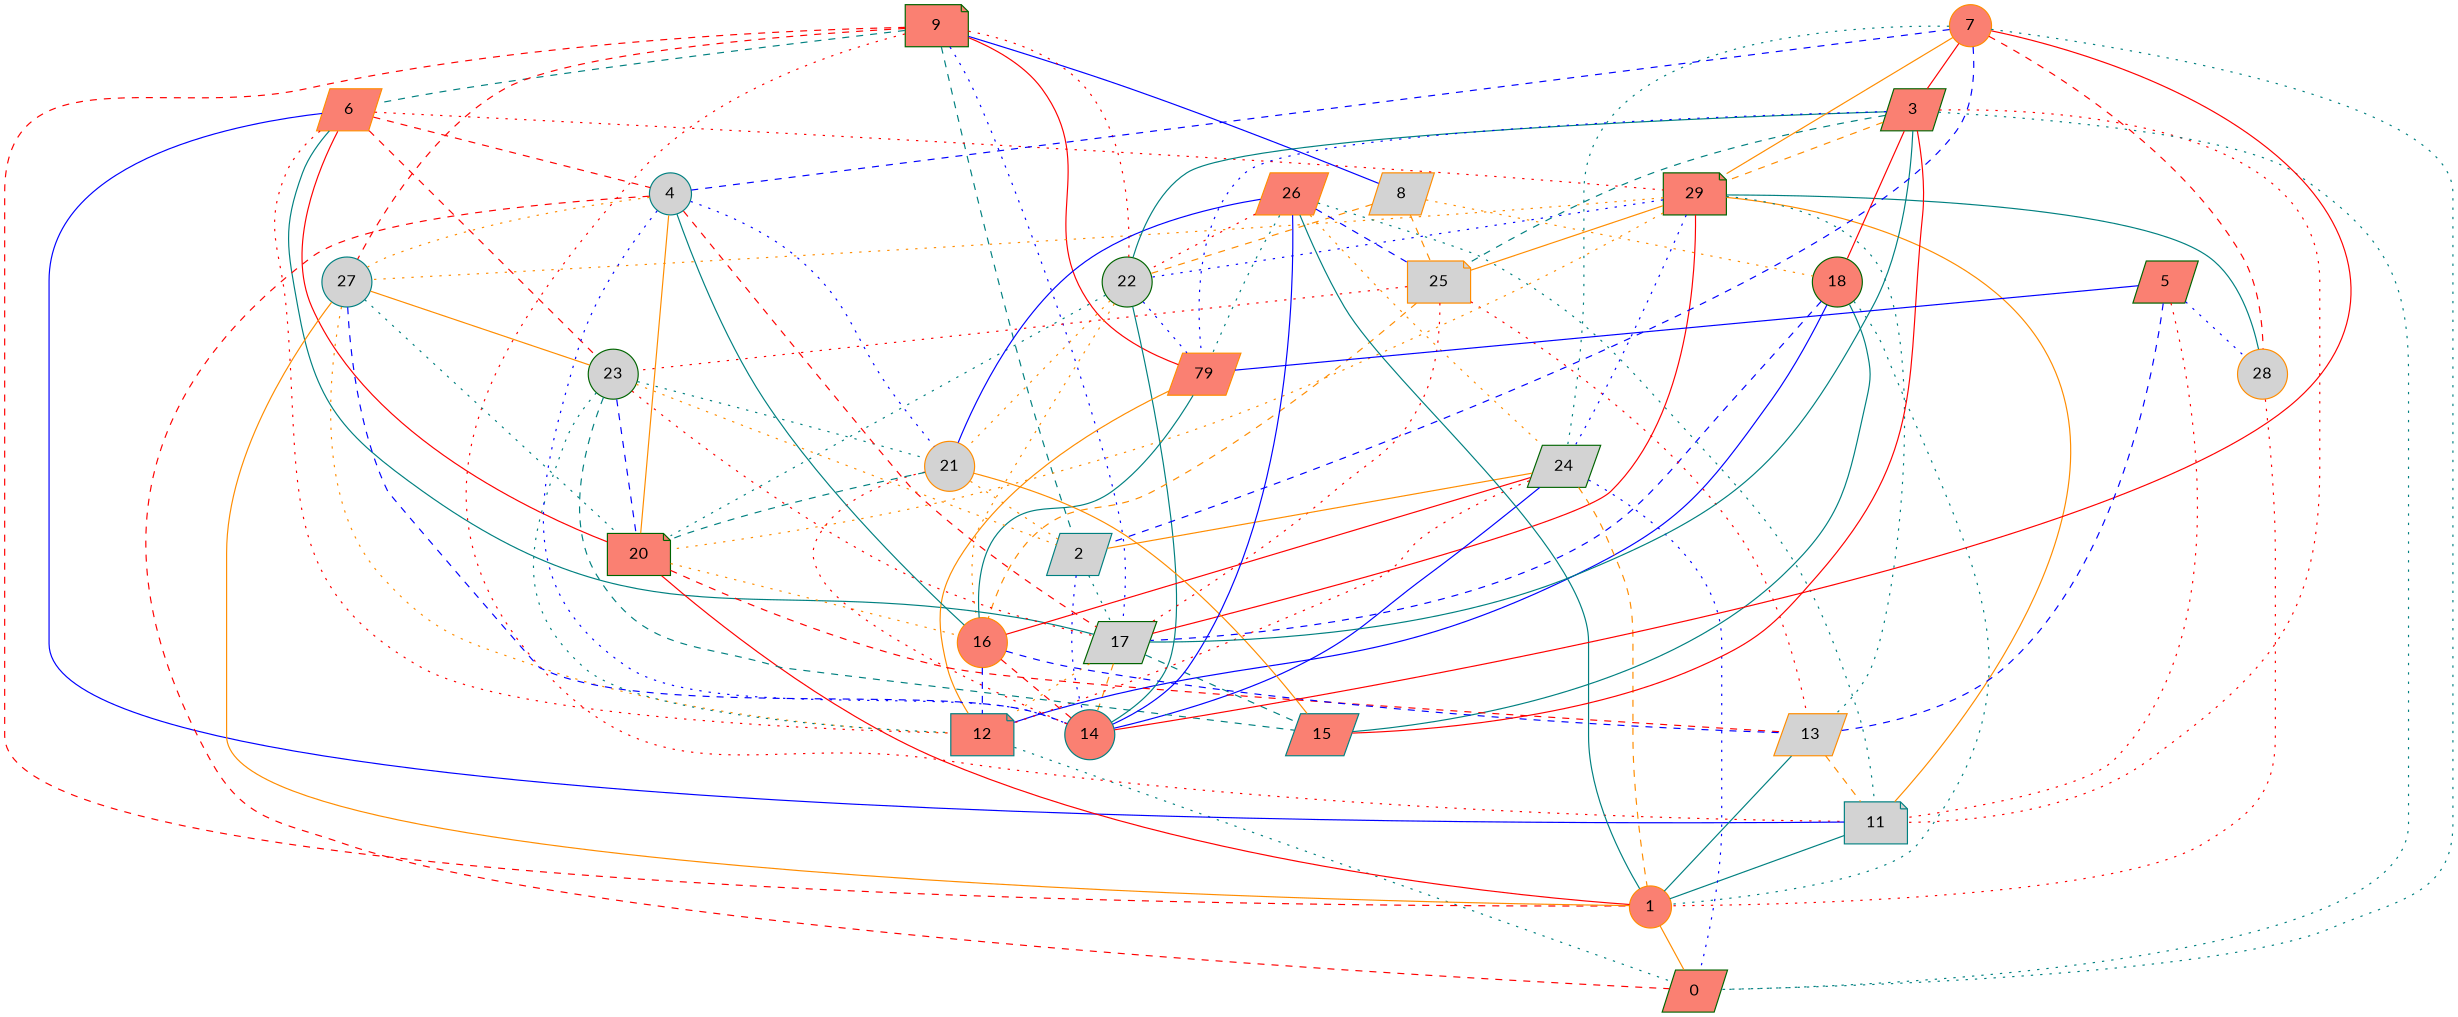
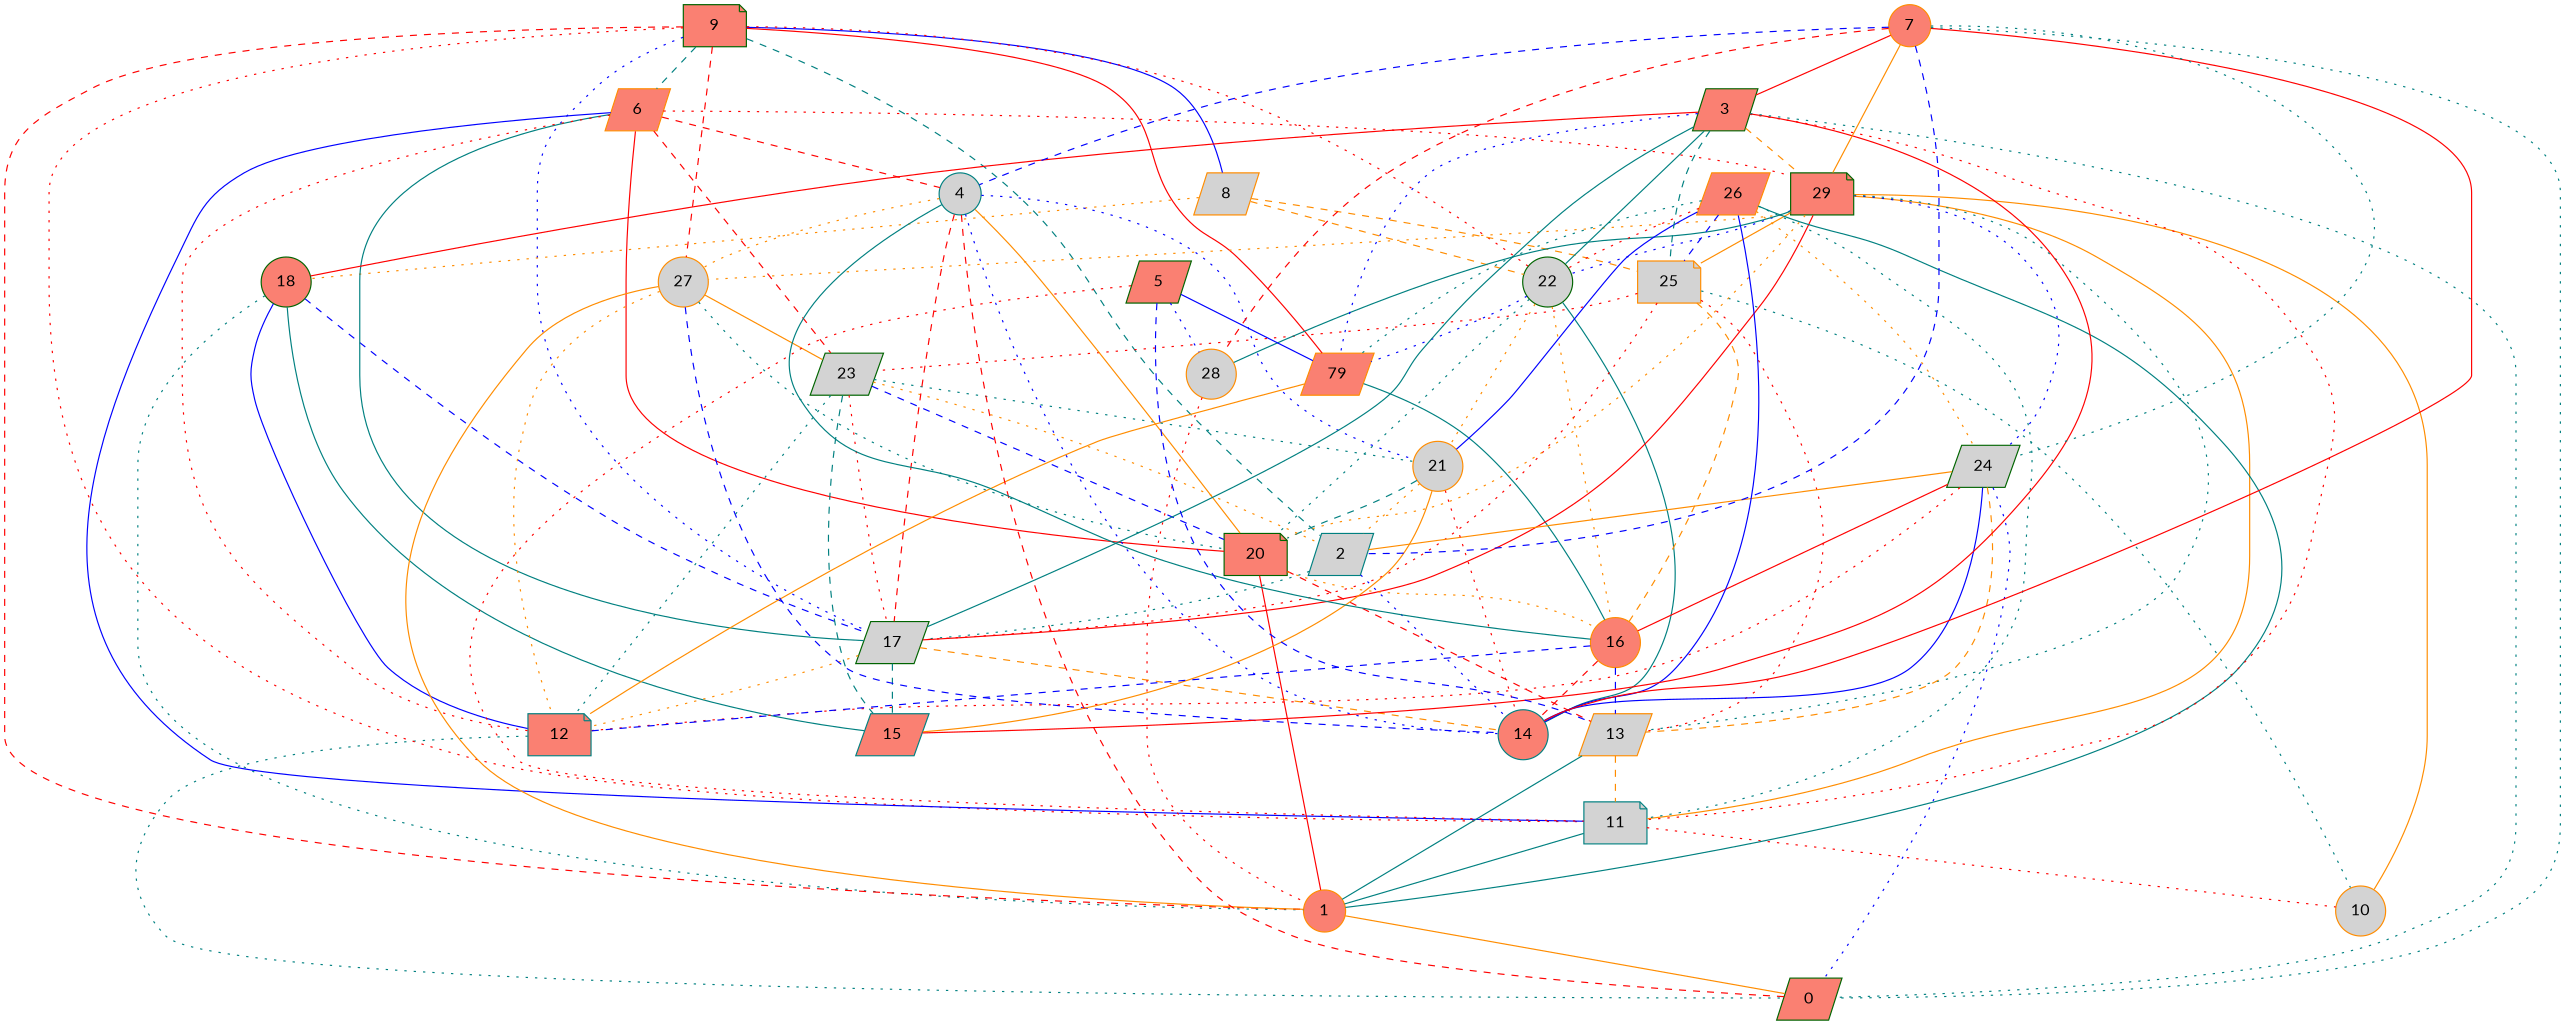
node "27": color teal -> darkorange
node "23": shape circle -> parallelogram
edge "24" -- "1": now "24" -- "13"
node "10": added
